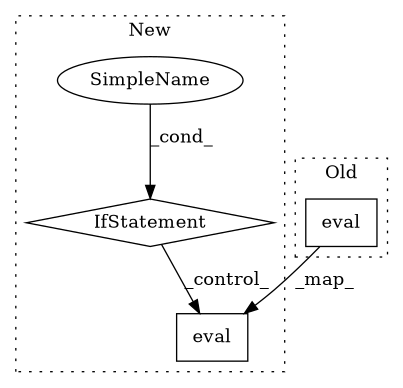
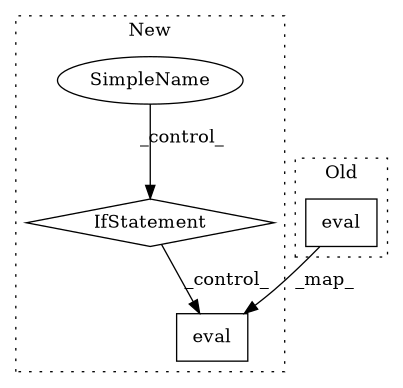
edge "SimpleName" -> "IfStatement": label "_cond_" -> "_control_"
